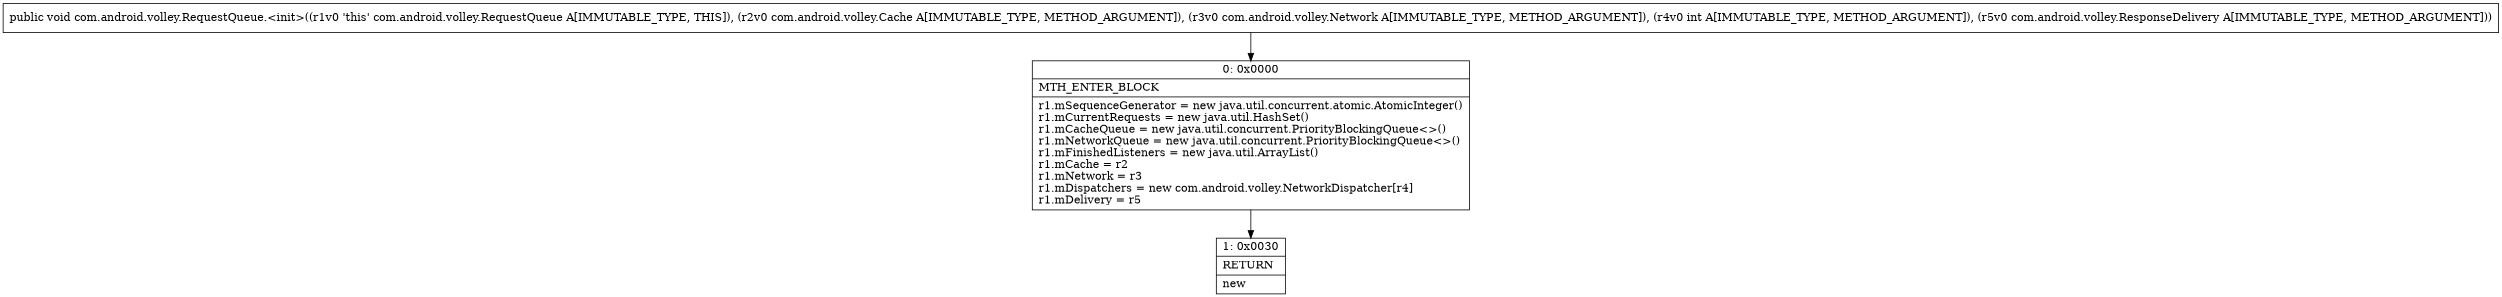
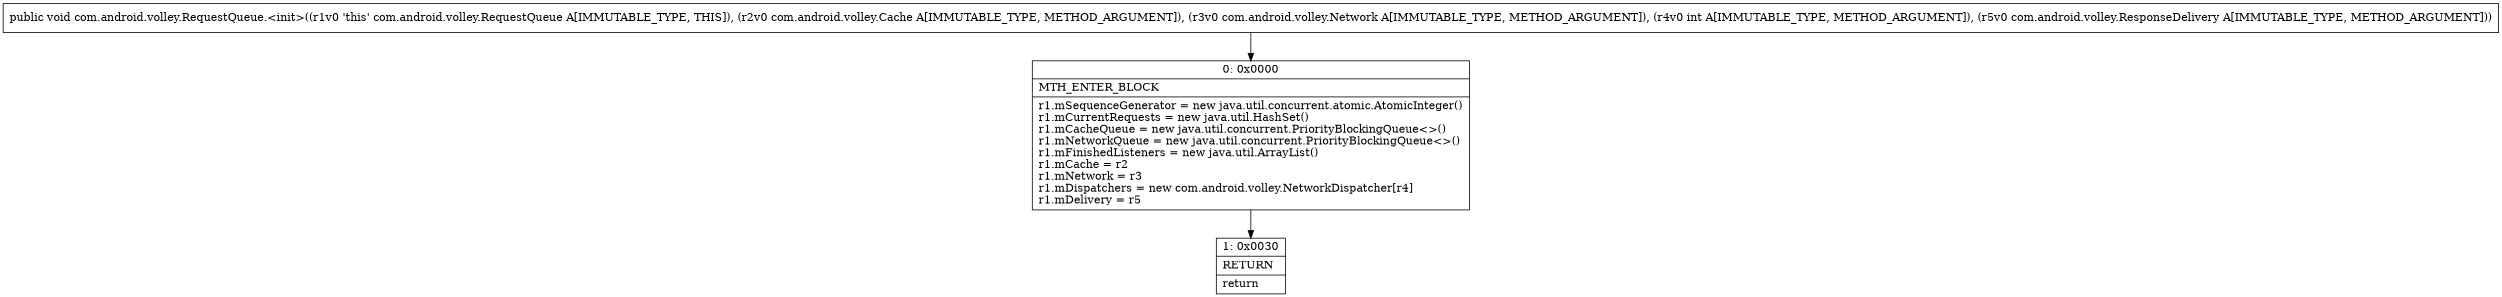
node "1: 0x0030": text "new" -> "return"
